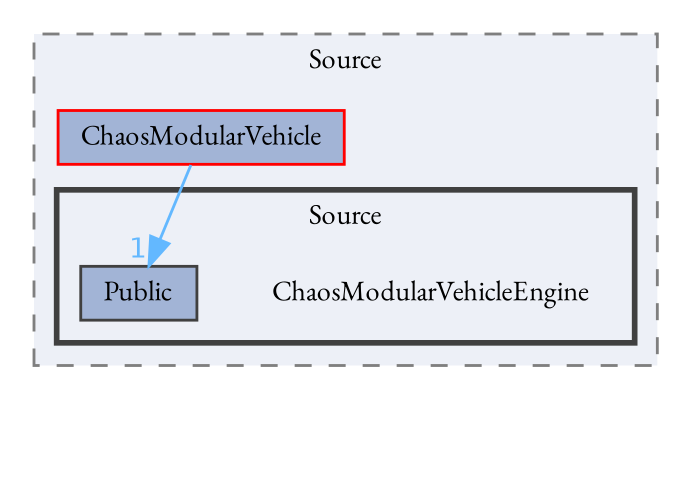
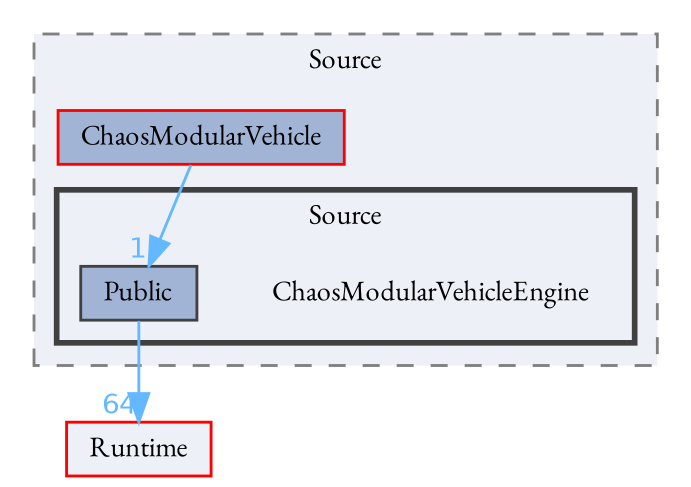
node "Runtime": added
